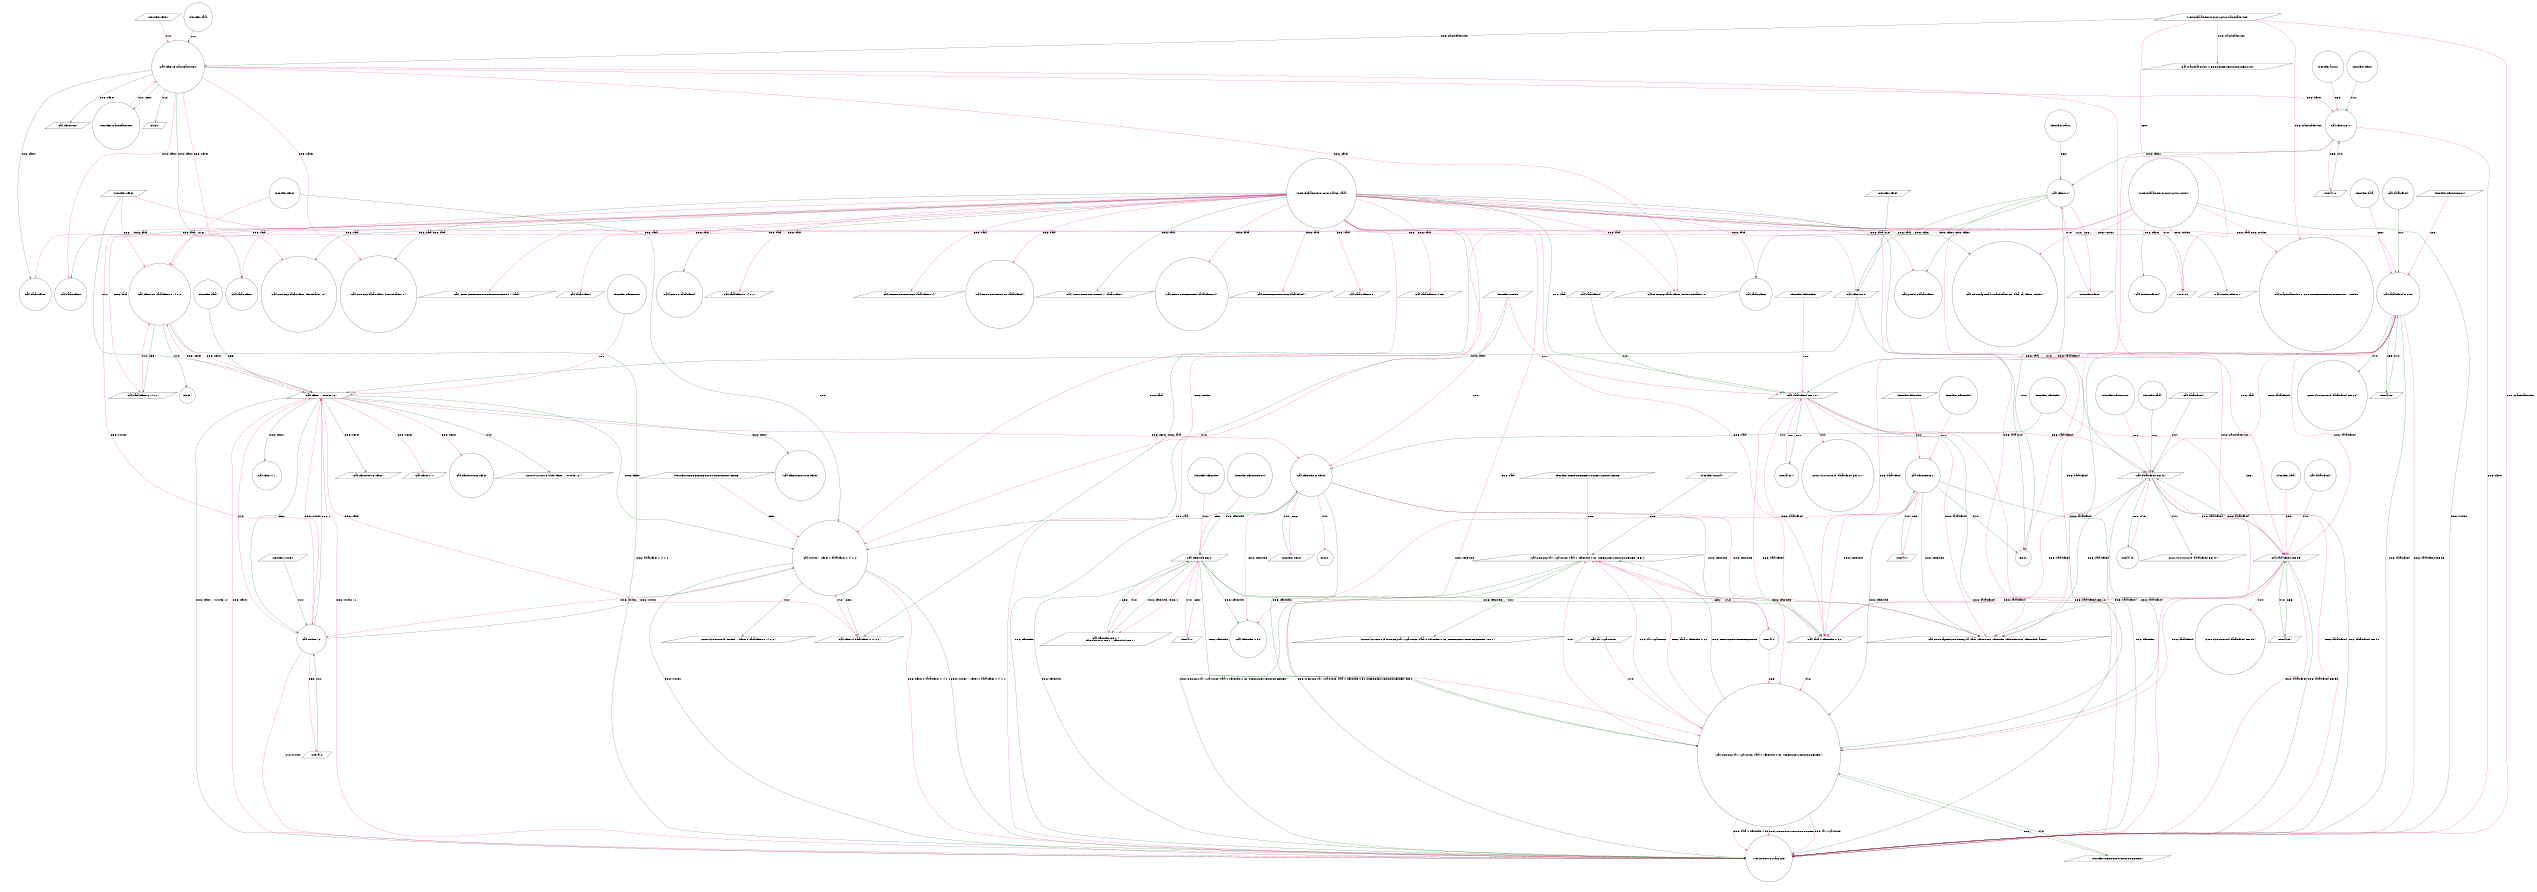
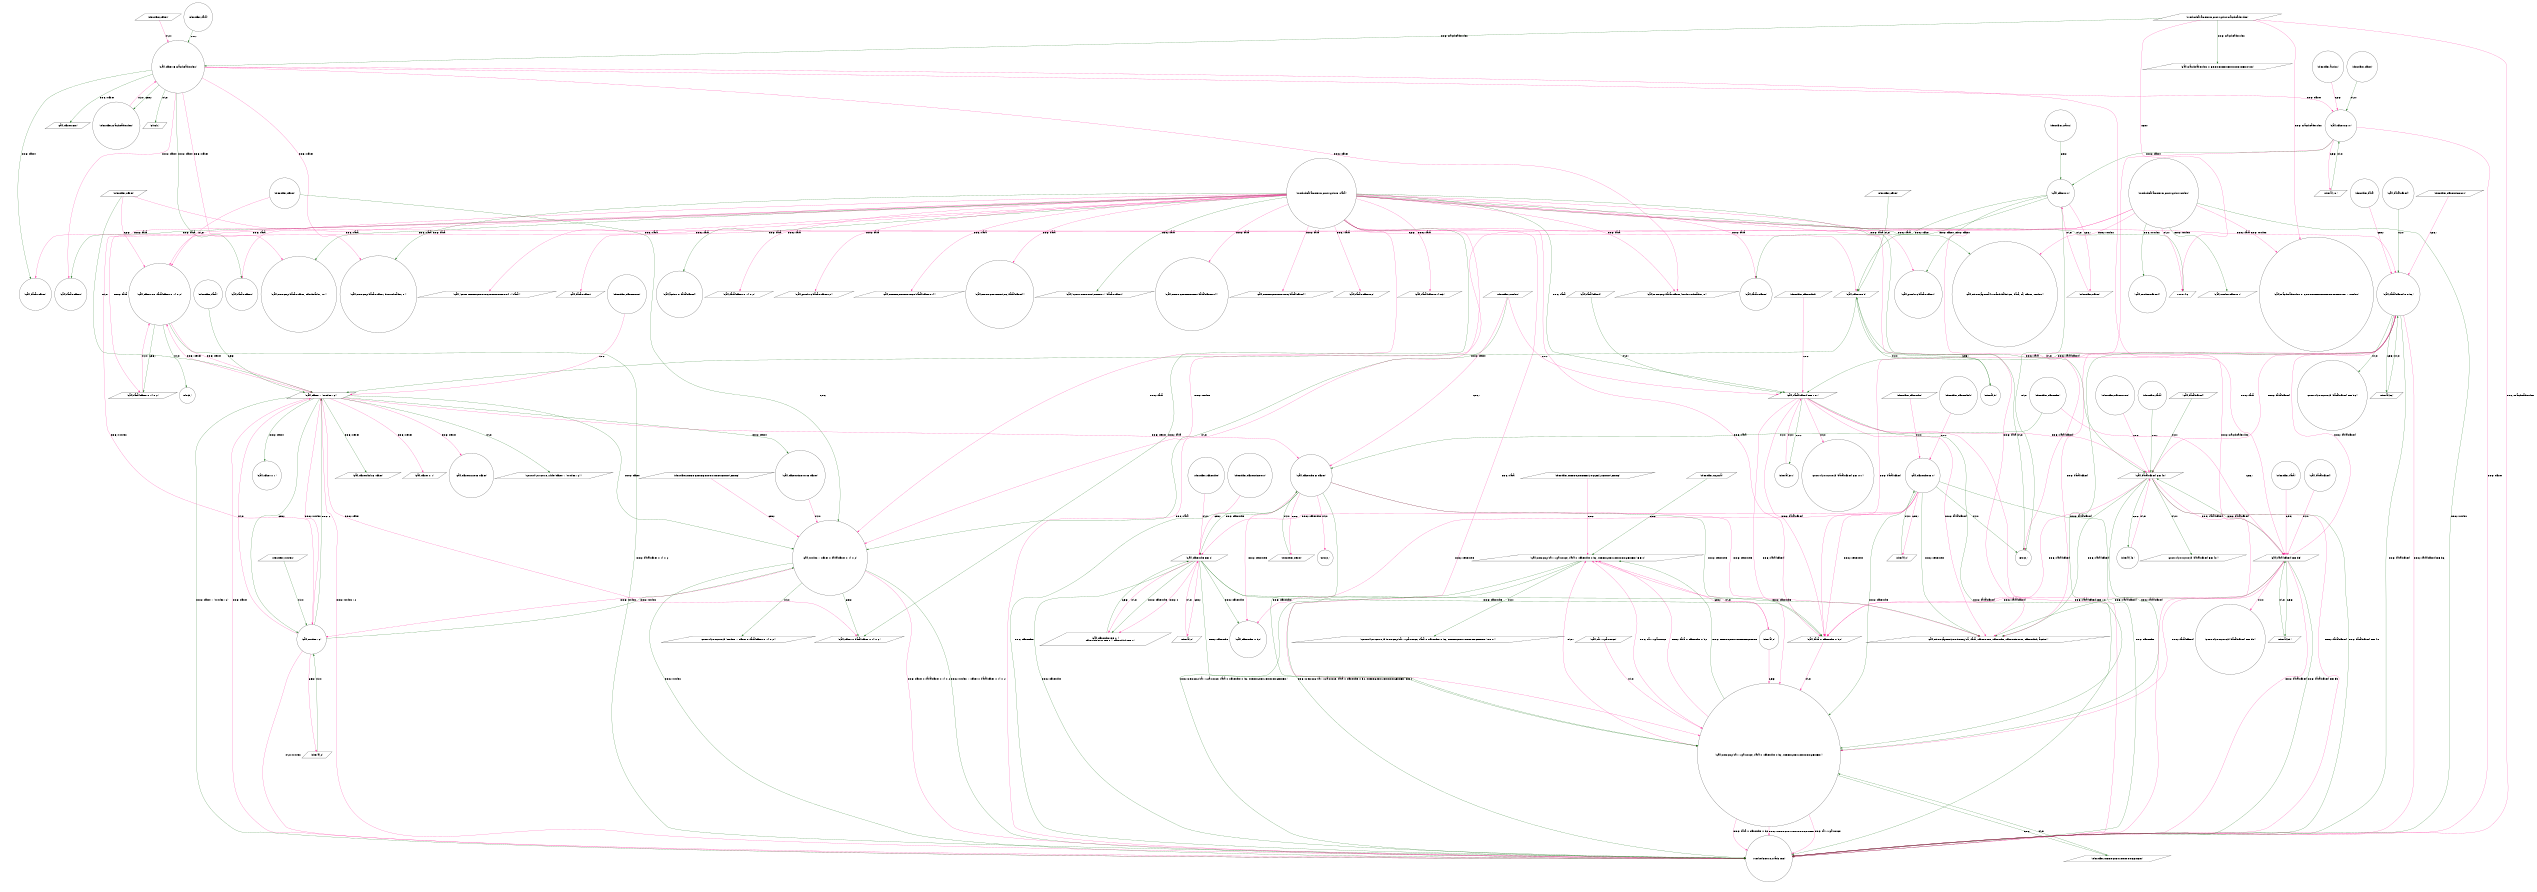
node "(MethodParameterIn,const static8 *data)": label "(MethodParameterIn,const static8 *data)" -> "(MethodParameterIn,const guint8 *data)"
edge "(MethodParameterIn,const guint tot_len)" -> "(Call,tot_len-offset-4)": label "DDG: offset" -> "DDG: tot_len"
node "(Call,pntoh16(data+offset+2))": added
node "(Literal,5)": added
edge "(Literal,301)" -> "(Call,data[offset] == 101)": label "LEN: " -> "AST: "
edge "(Call,offset_fte = 0)" -> "(Call,offset_fte == 0)": added, label "DDG: offset_fte"
edge "(Call,offset + data[offset + 1] + 2)" -> "(Call,tot_len < offset + data[offset + 1] + 2)": now "(Call,offset_timeout = offset)" -> "(Call,tot_len < offset + data[offset + 1] + 2)"
